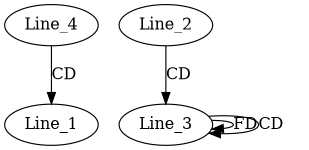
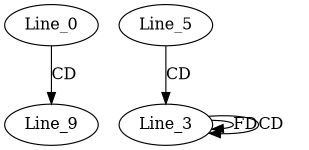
node "Line_4": label "Line_4" -> "Line_0"
node "Line_2": label "Line_2" -> "Line_5"
node "Line_1": label "Line_1" -> "Line_9"
